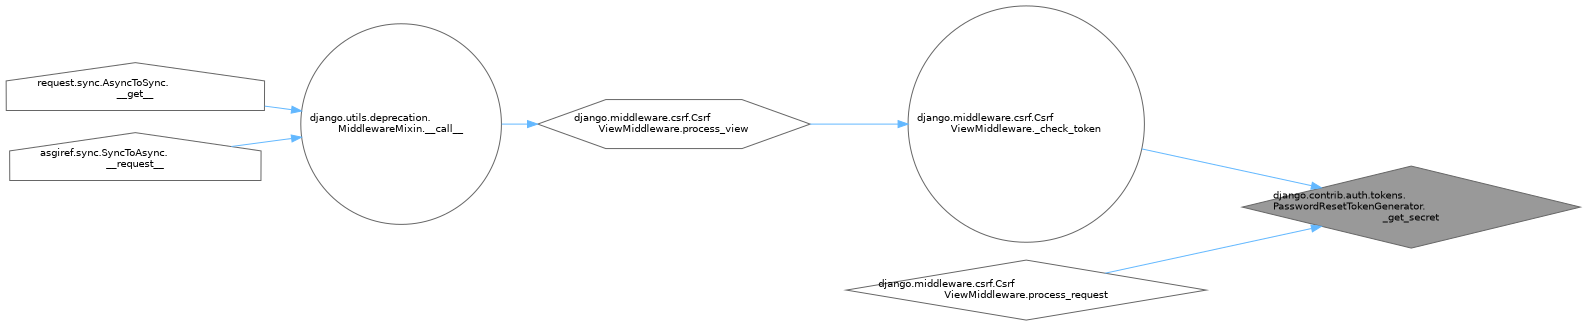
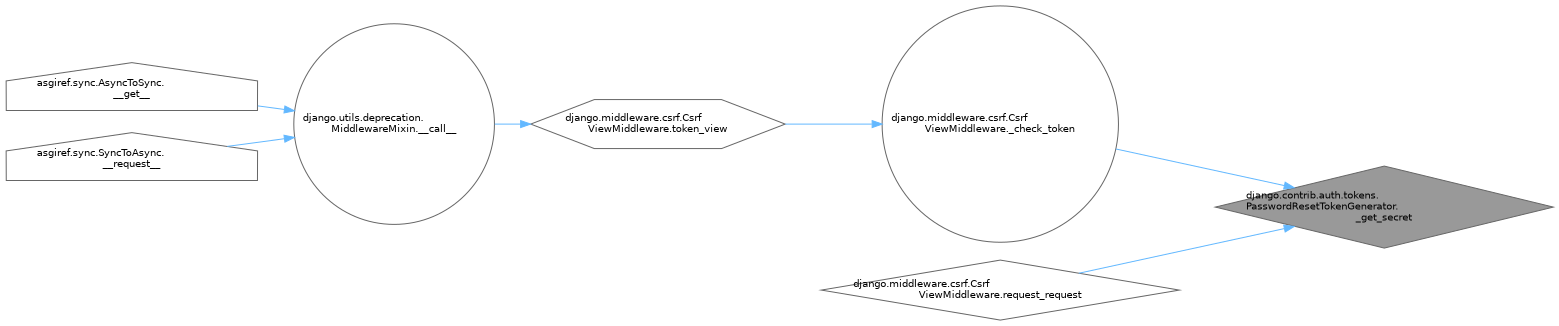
node "request.sync.AsyncToSync. __get__": label "request.sync.AsyncToSync. __get__" -> "asgiref.sync.AsyncToSync. __get__"
node "django.middleware.csrf.Csrf ViewMiddleware.process_view": label "django.middleware.csrf.Csrf ViewMiddleware.process_view" -> "django.middleware.csrf.Csrf ViewMiddleware.token_view"
node "django.middleware.csrf.Csrf ViewMiddleware.process_request": label "django.middleware.csrf.Csrf ViewMiddleware.process_request" -> "django.middleware.csrf.Csrf ViewMiddleware.request_request"
